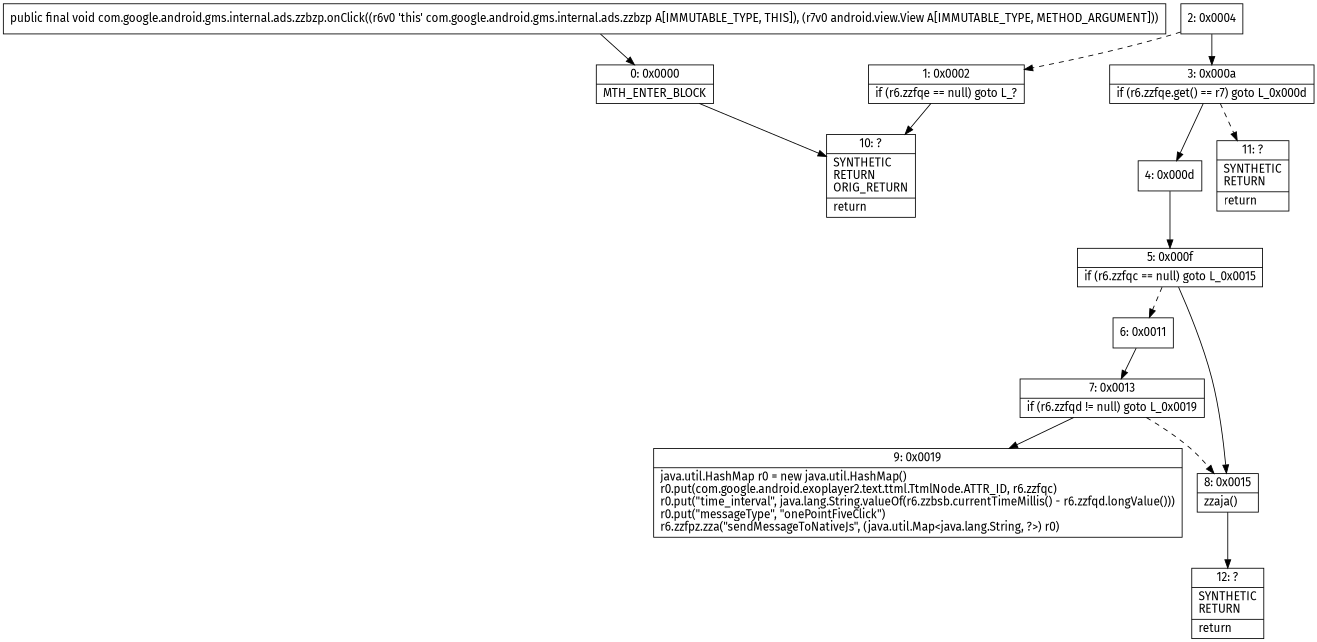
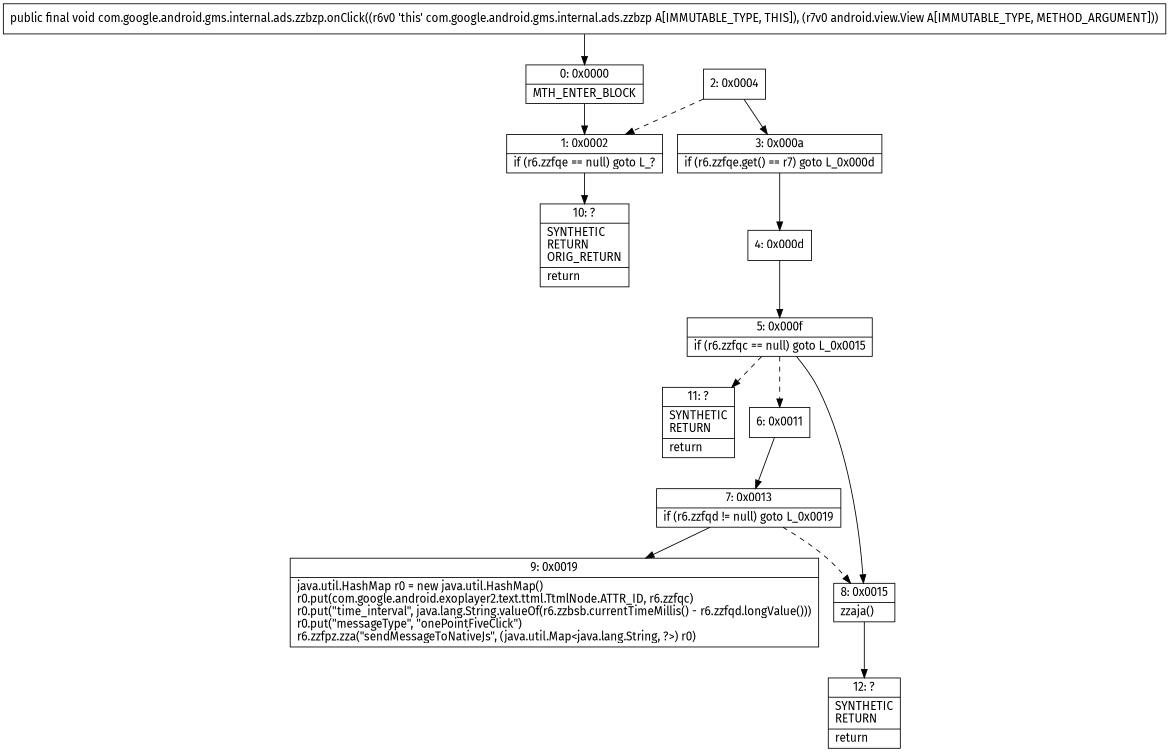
edge "3: 0x000a" -> "11: ?": now "5: 0x000f" -> "11: ?"
edge "0: 0x0000" -> "10: ?": now "0: 0x0000" -> "1: 0x0002"
